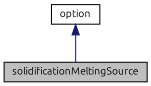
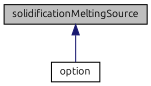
edge "solidificationMeltingSource" -> "option": reversed
